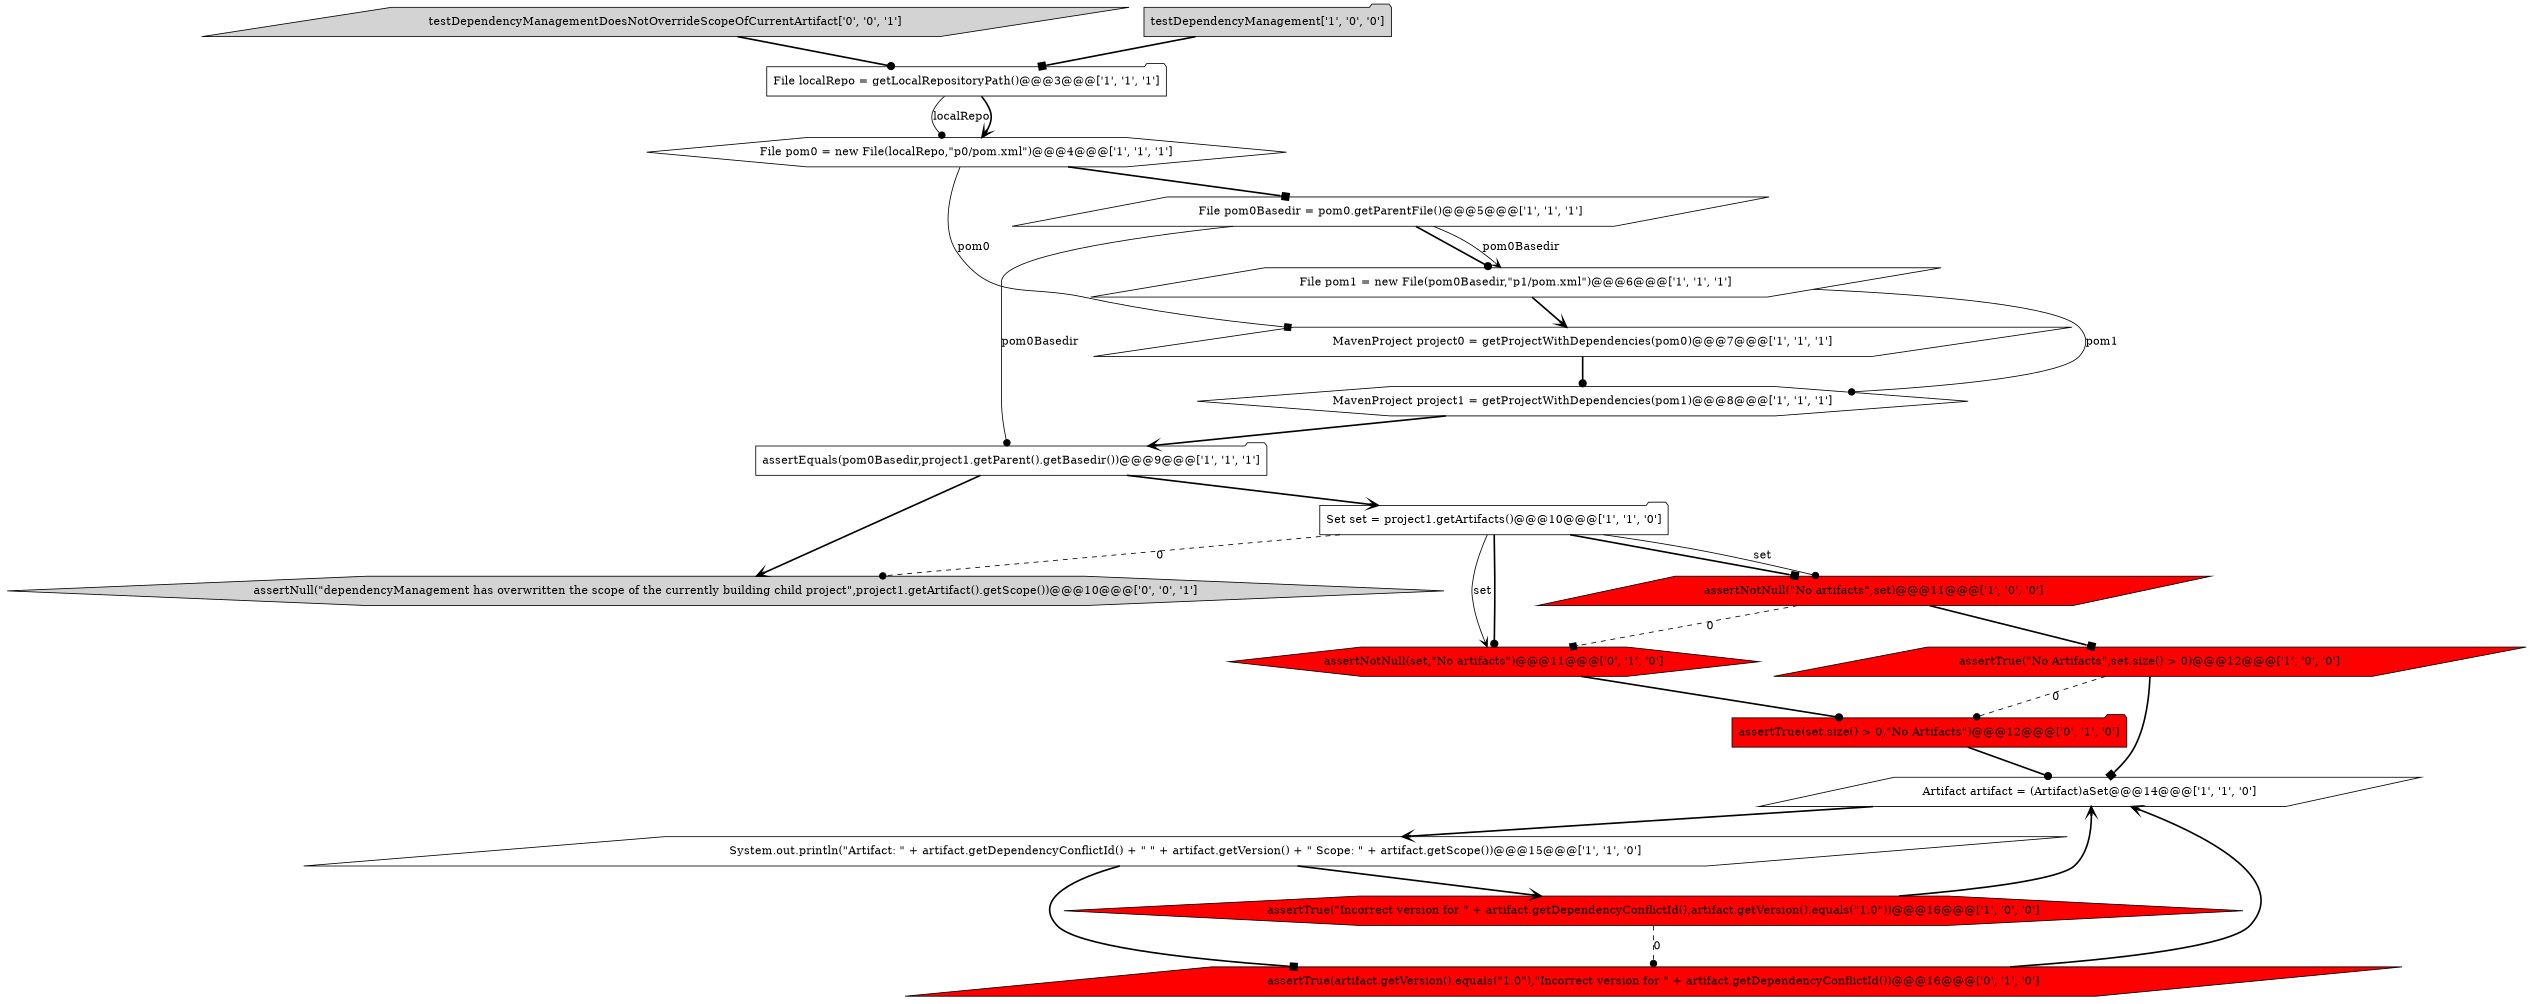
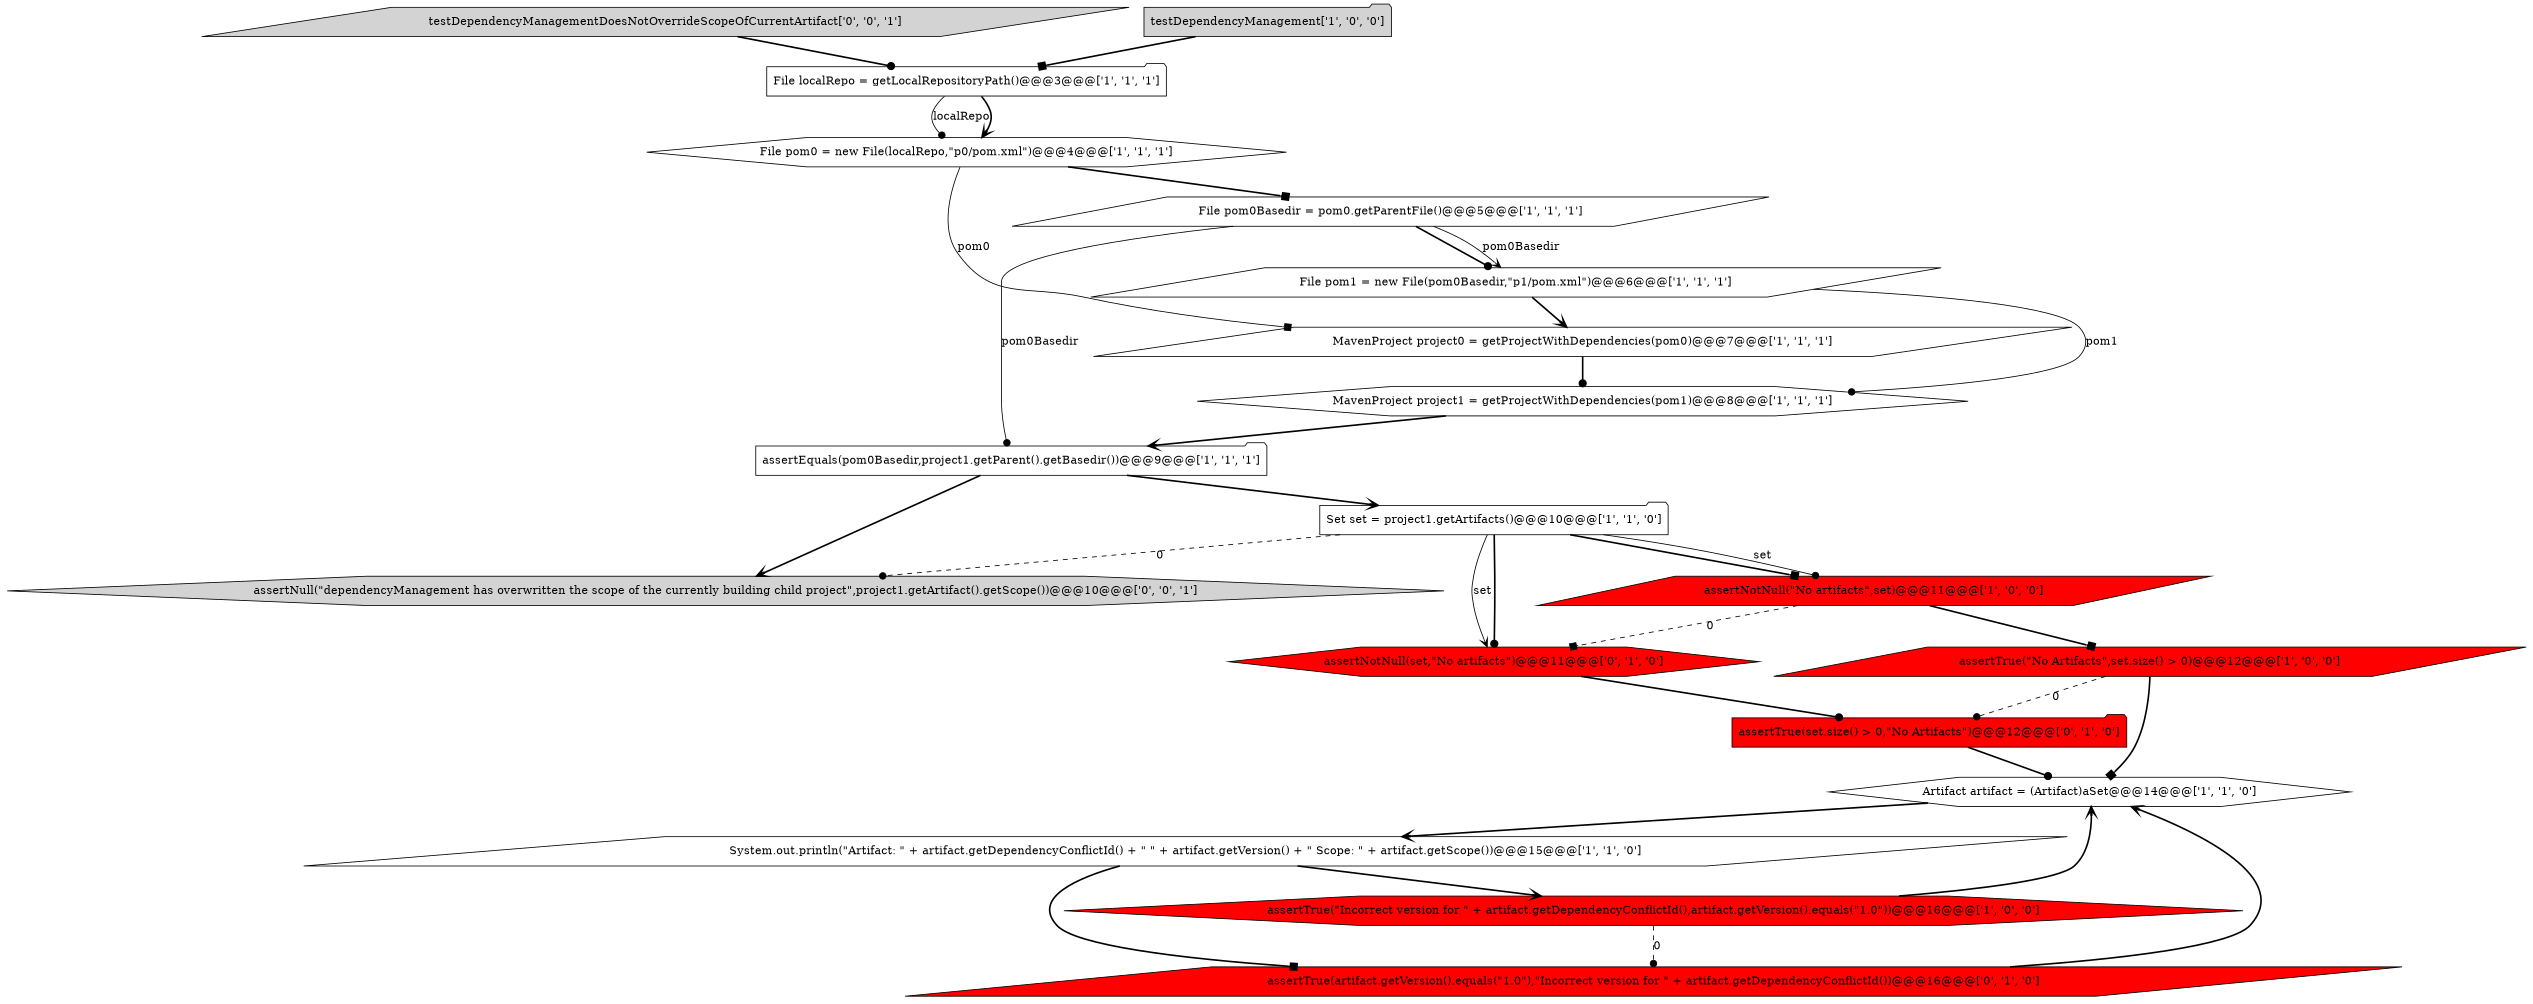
node "Artifact artifact = (Artifact)aSet@@@14@@@['1', '1', '0']": shape parallelogram -> hexagon
